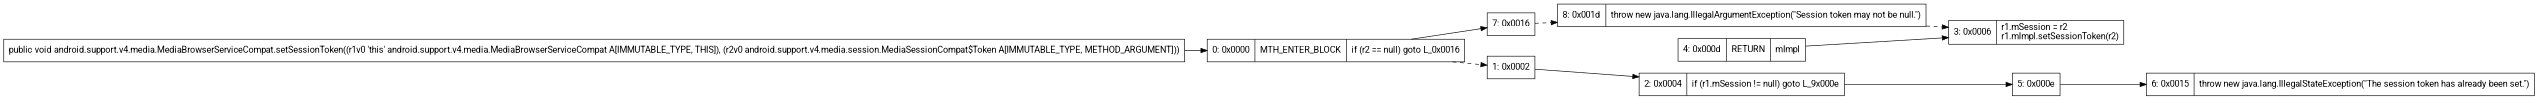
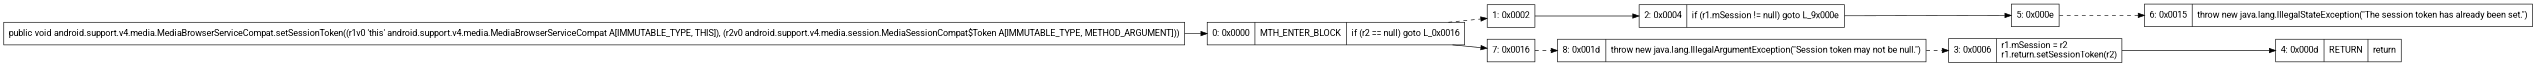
node "3: 0x0006": text "r1.mImpl.setSessionToken(r2)" -> "r1.return.setSessionToken(r2)"
edge "4: 0x000d" -> "3: 0x0006": reversed
node "4: 0x000d": text "mImpl" -> "return"
edge "5: 0x000e" -> "6: 0x0015": style solid -> dashed
